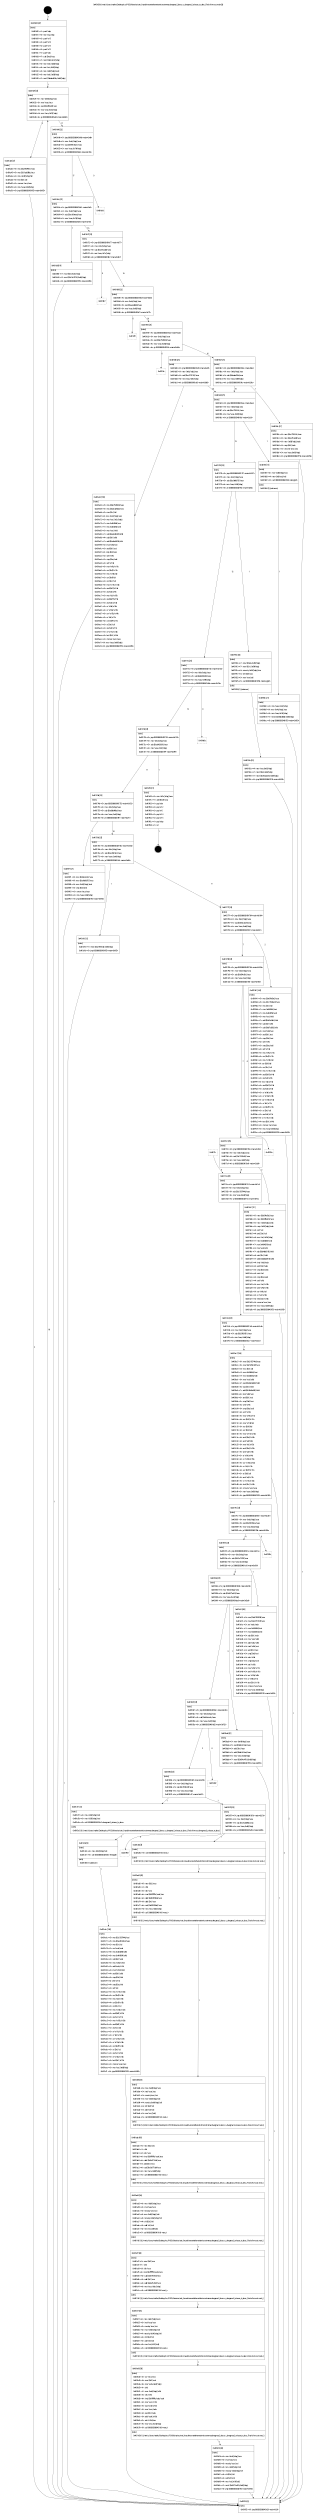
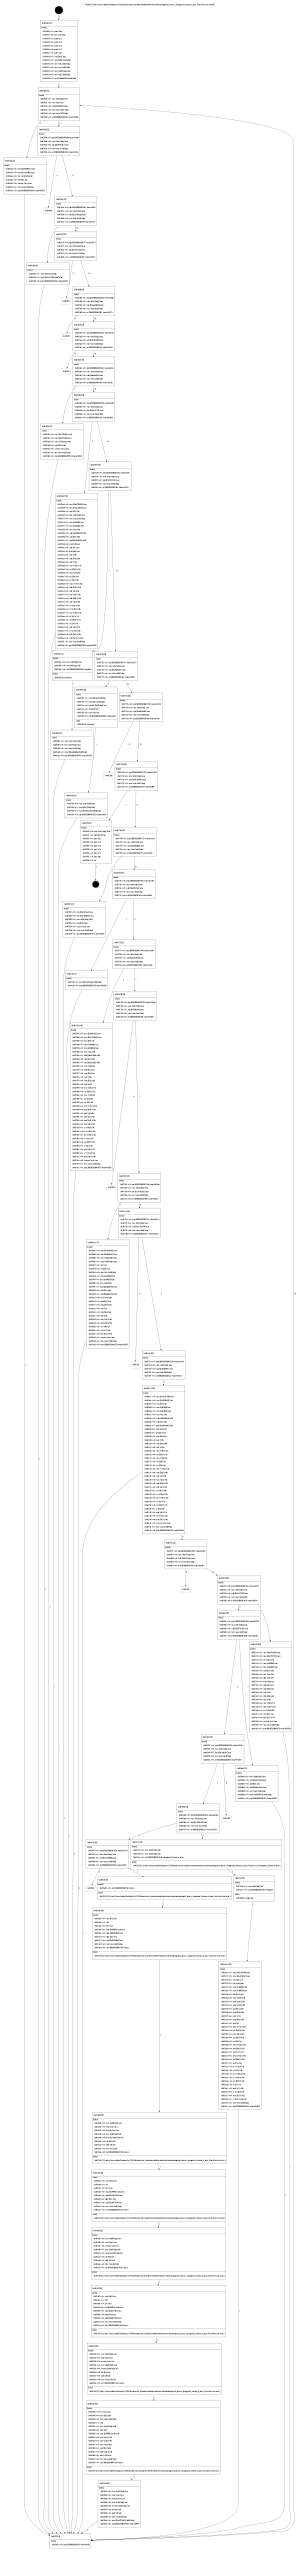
edge "0x4016b7 [25]" -> "0x4016e9 [25]": now "0x4016b7 [25]" -> "0x4016d0 [25]"
edge "0x401f1a" -> "0x4017ca [25]": reversed
